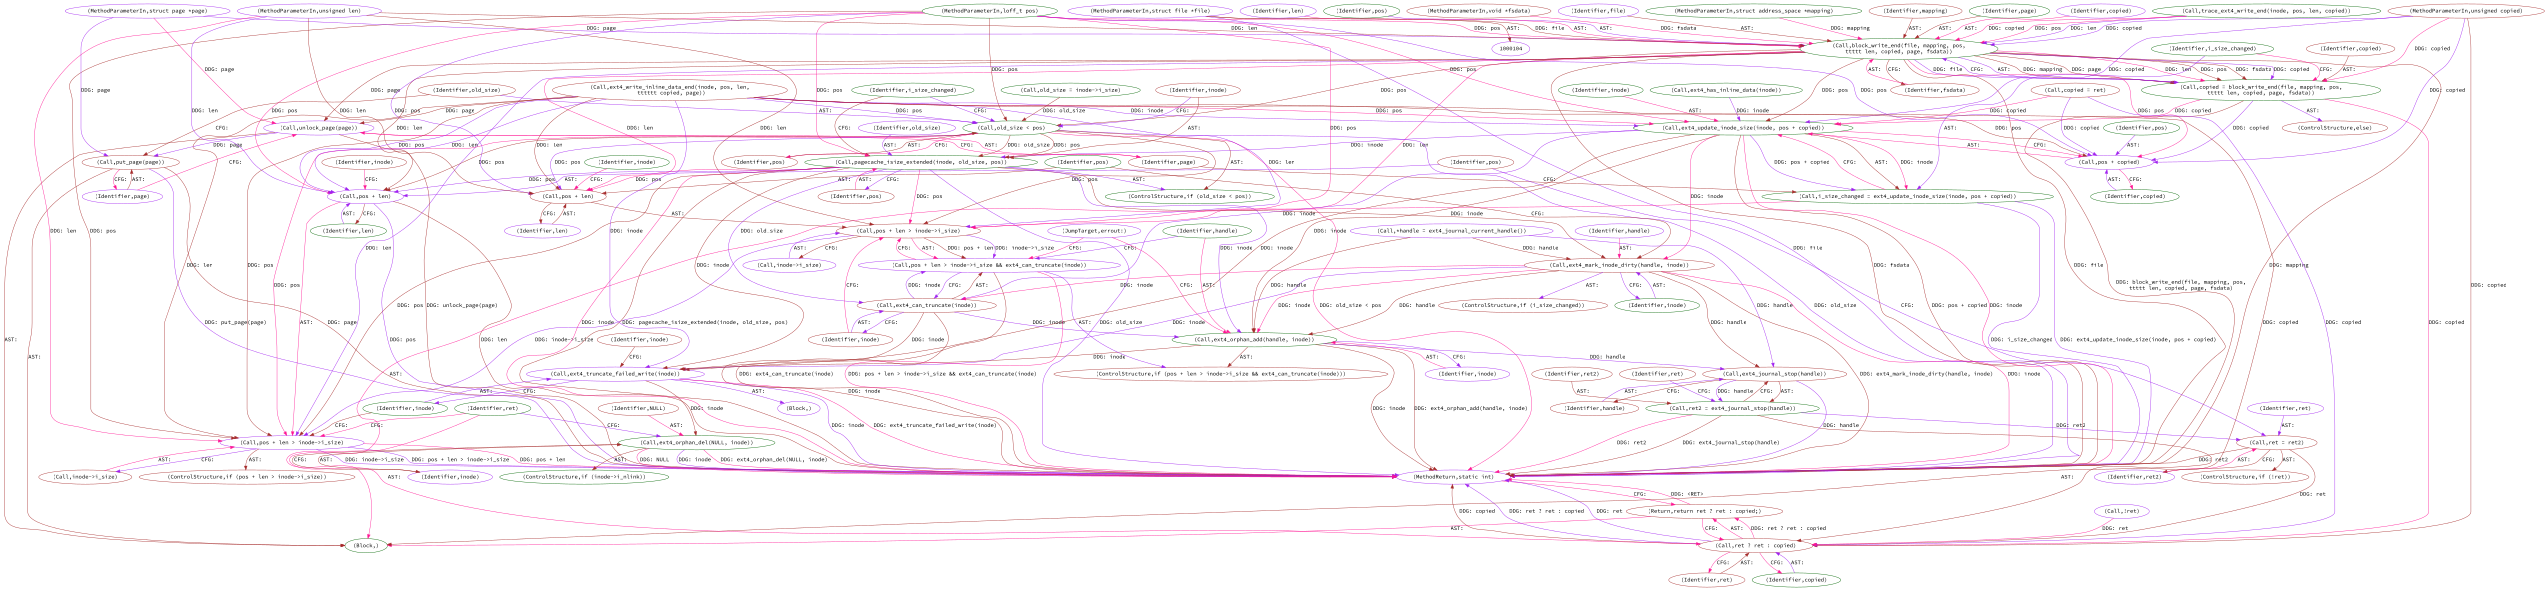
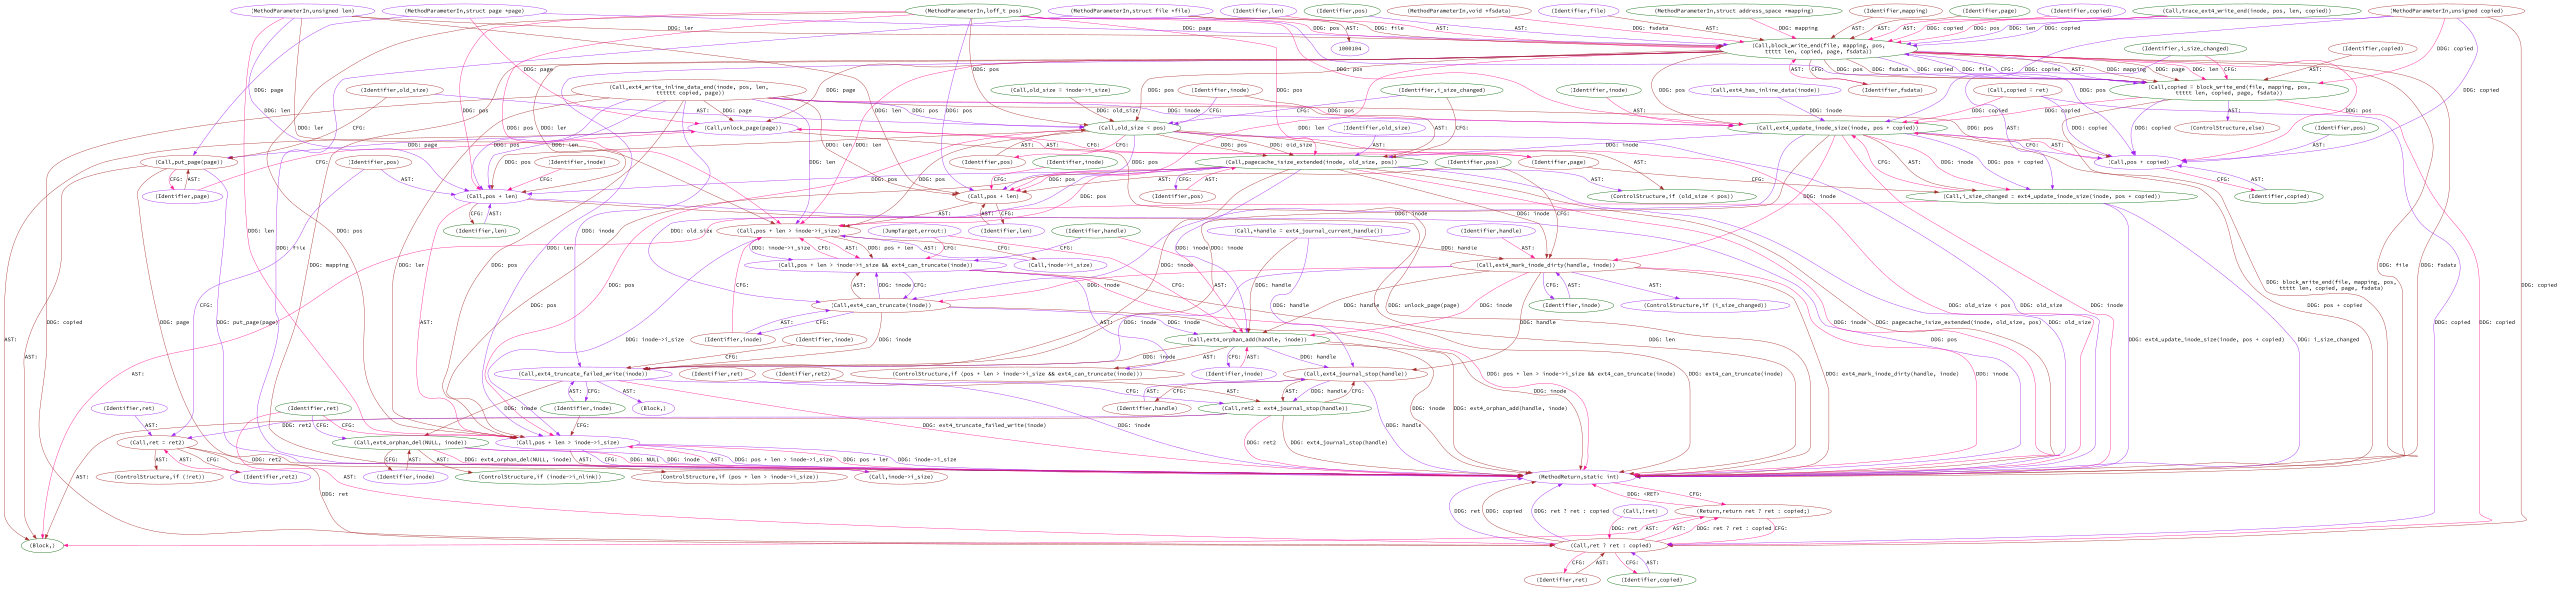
node "(Call,ext4_has_inline_data(inode))": color darkgreen -> purple
edge "(Call,ext4_update_inode_size(inode, pos + copied))" -> "(Call,pos + copied)": color deeppink -> purple
edge "(Call,ext4_update_inode_size(inode, pos + copied))" -> "(Call,ext4_orphan_add(handle, inode))": removed, label "DDG: inode"
node "(ControlStructure,if (i_size_changed))": color brown -> purple
node "(Identifier,NULL)": removed
